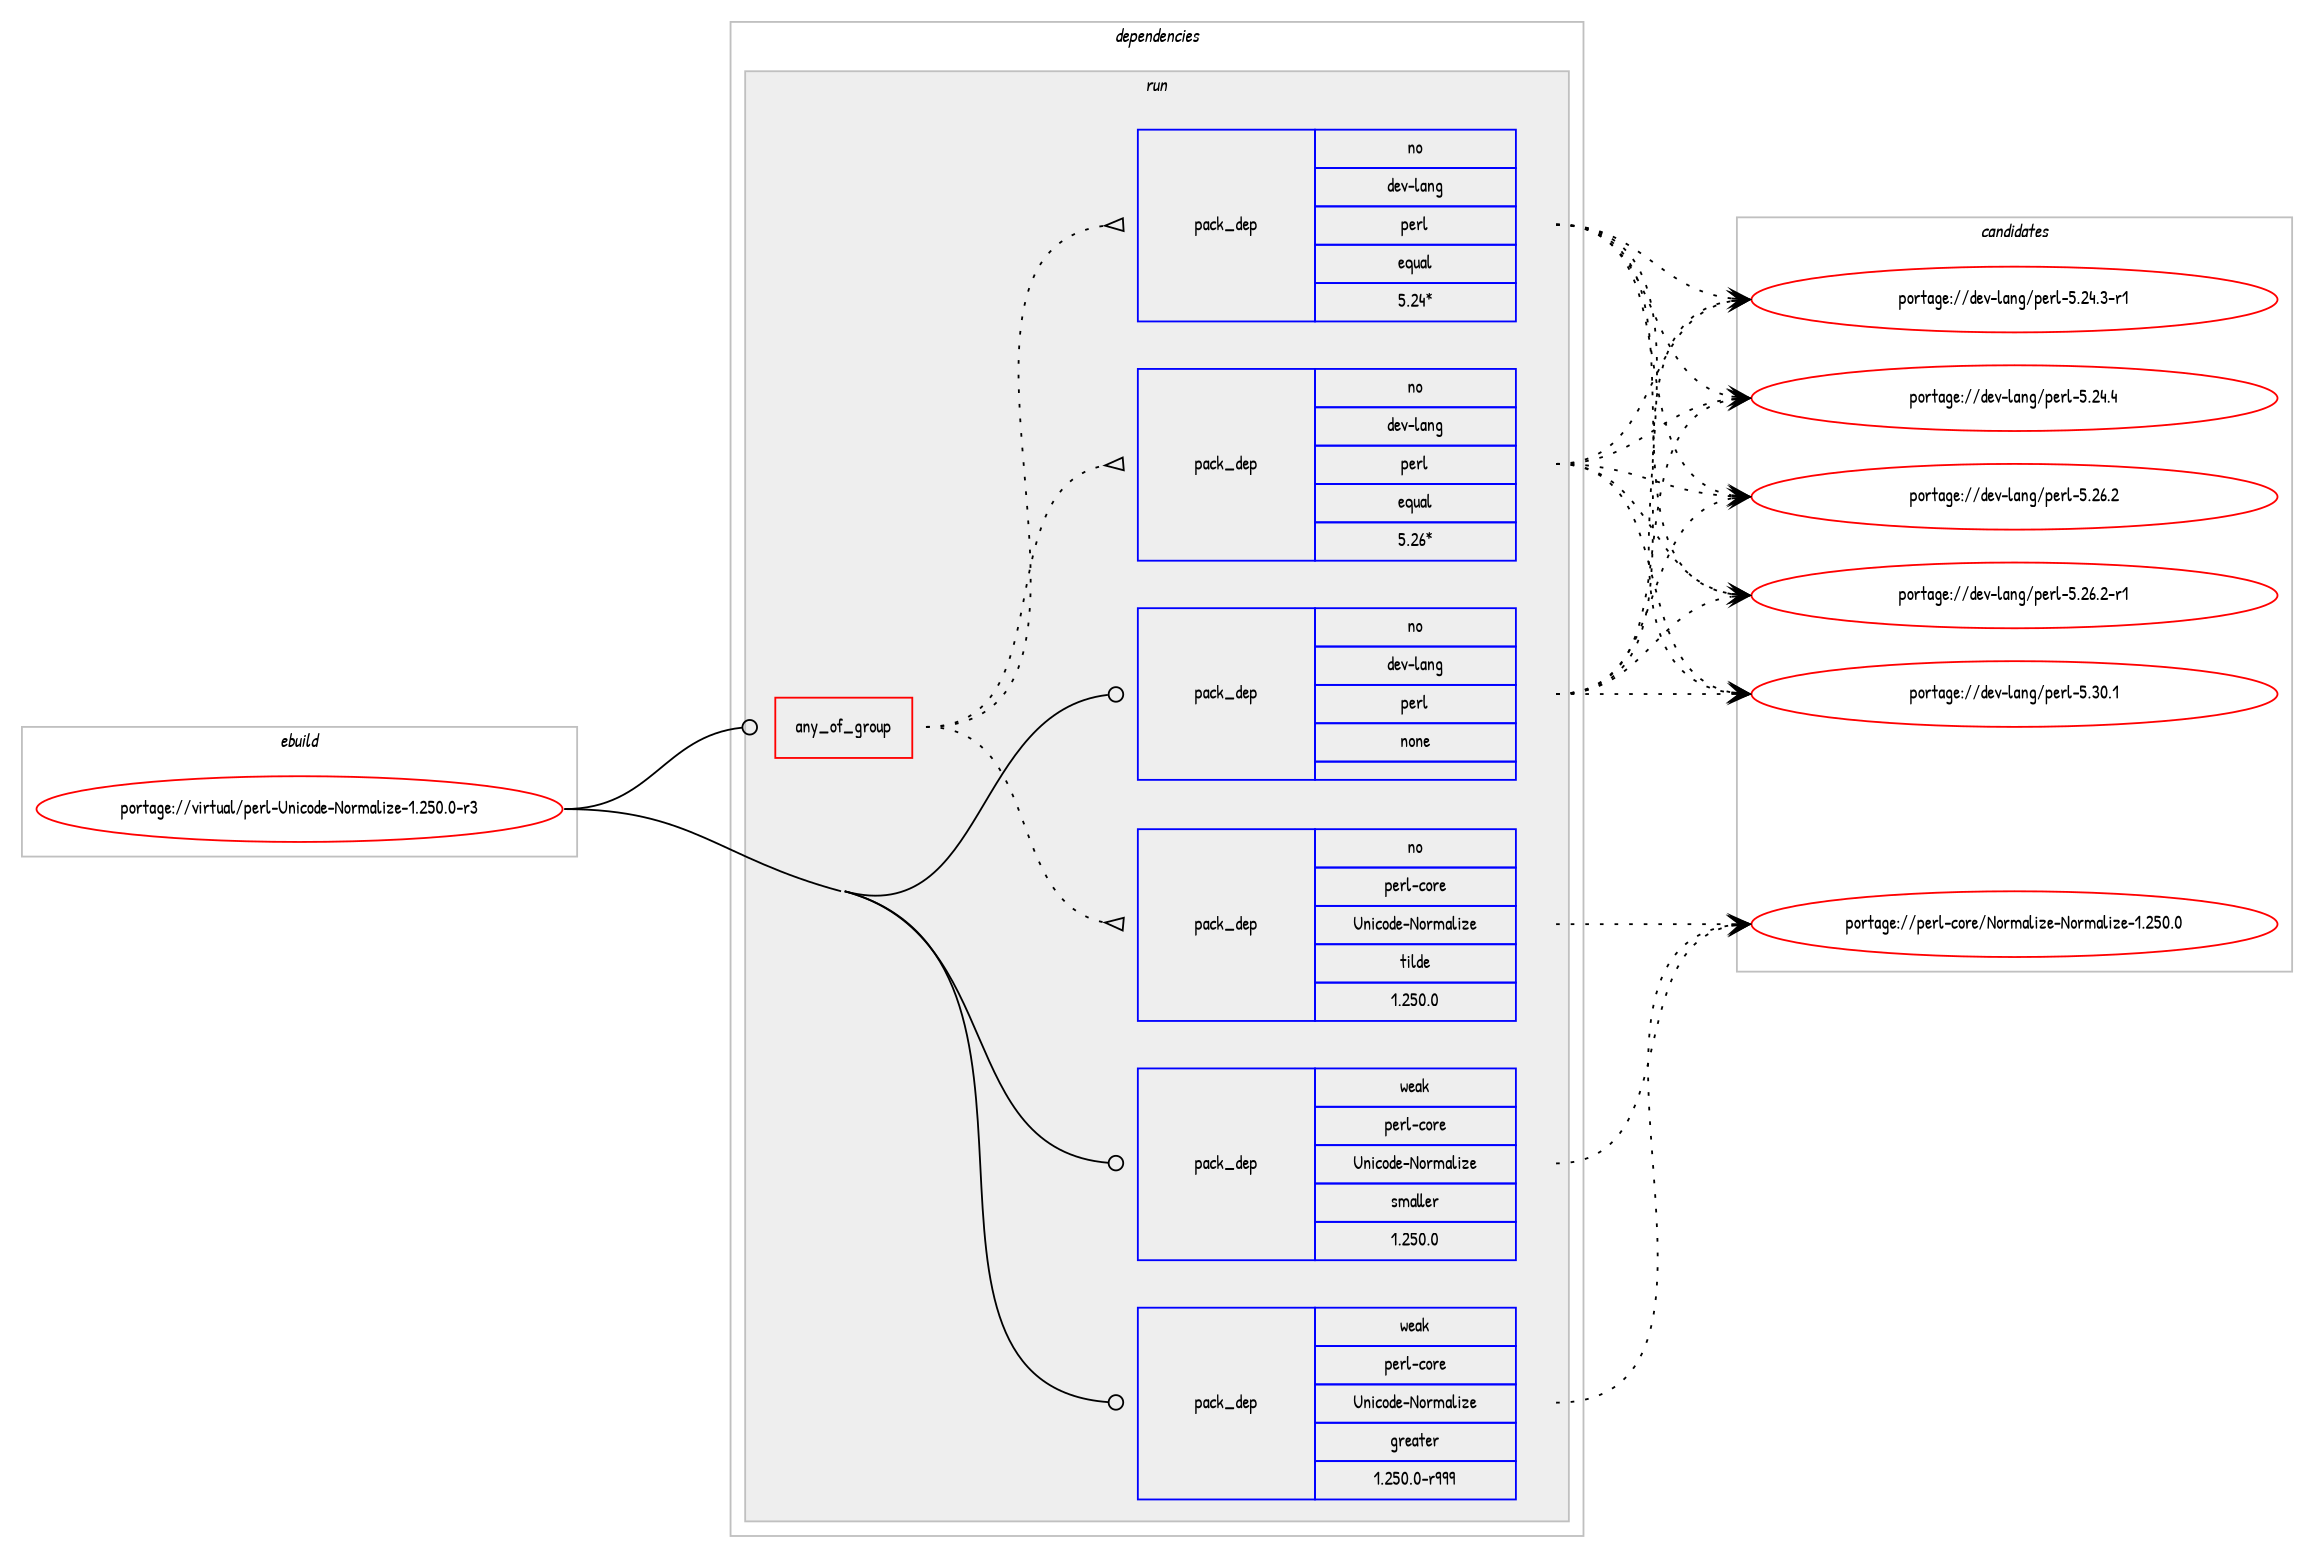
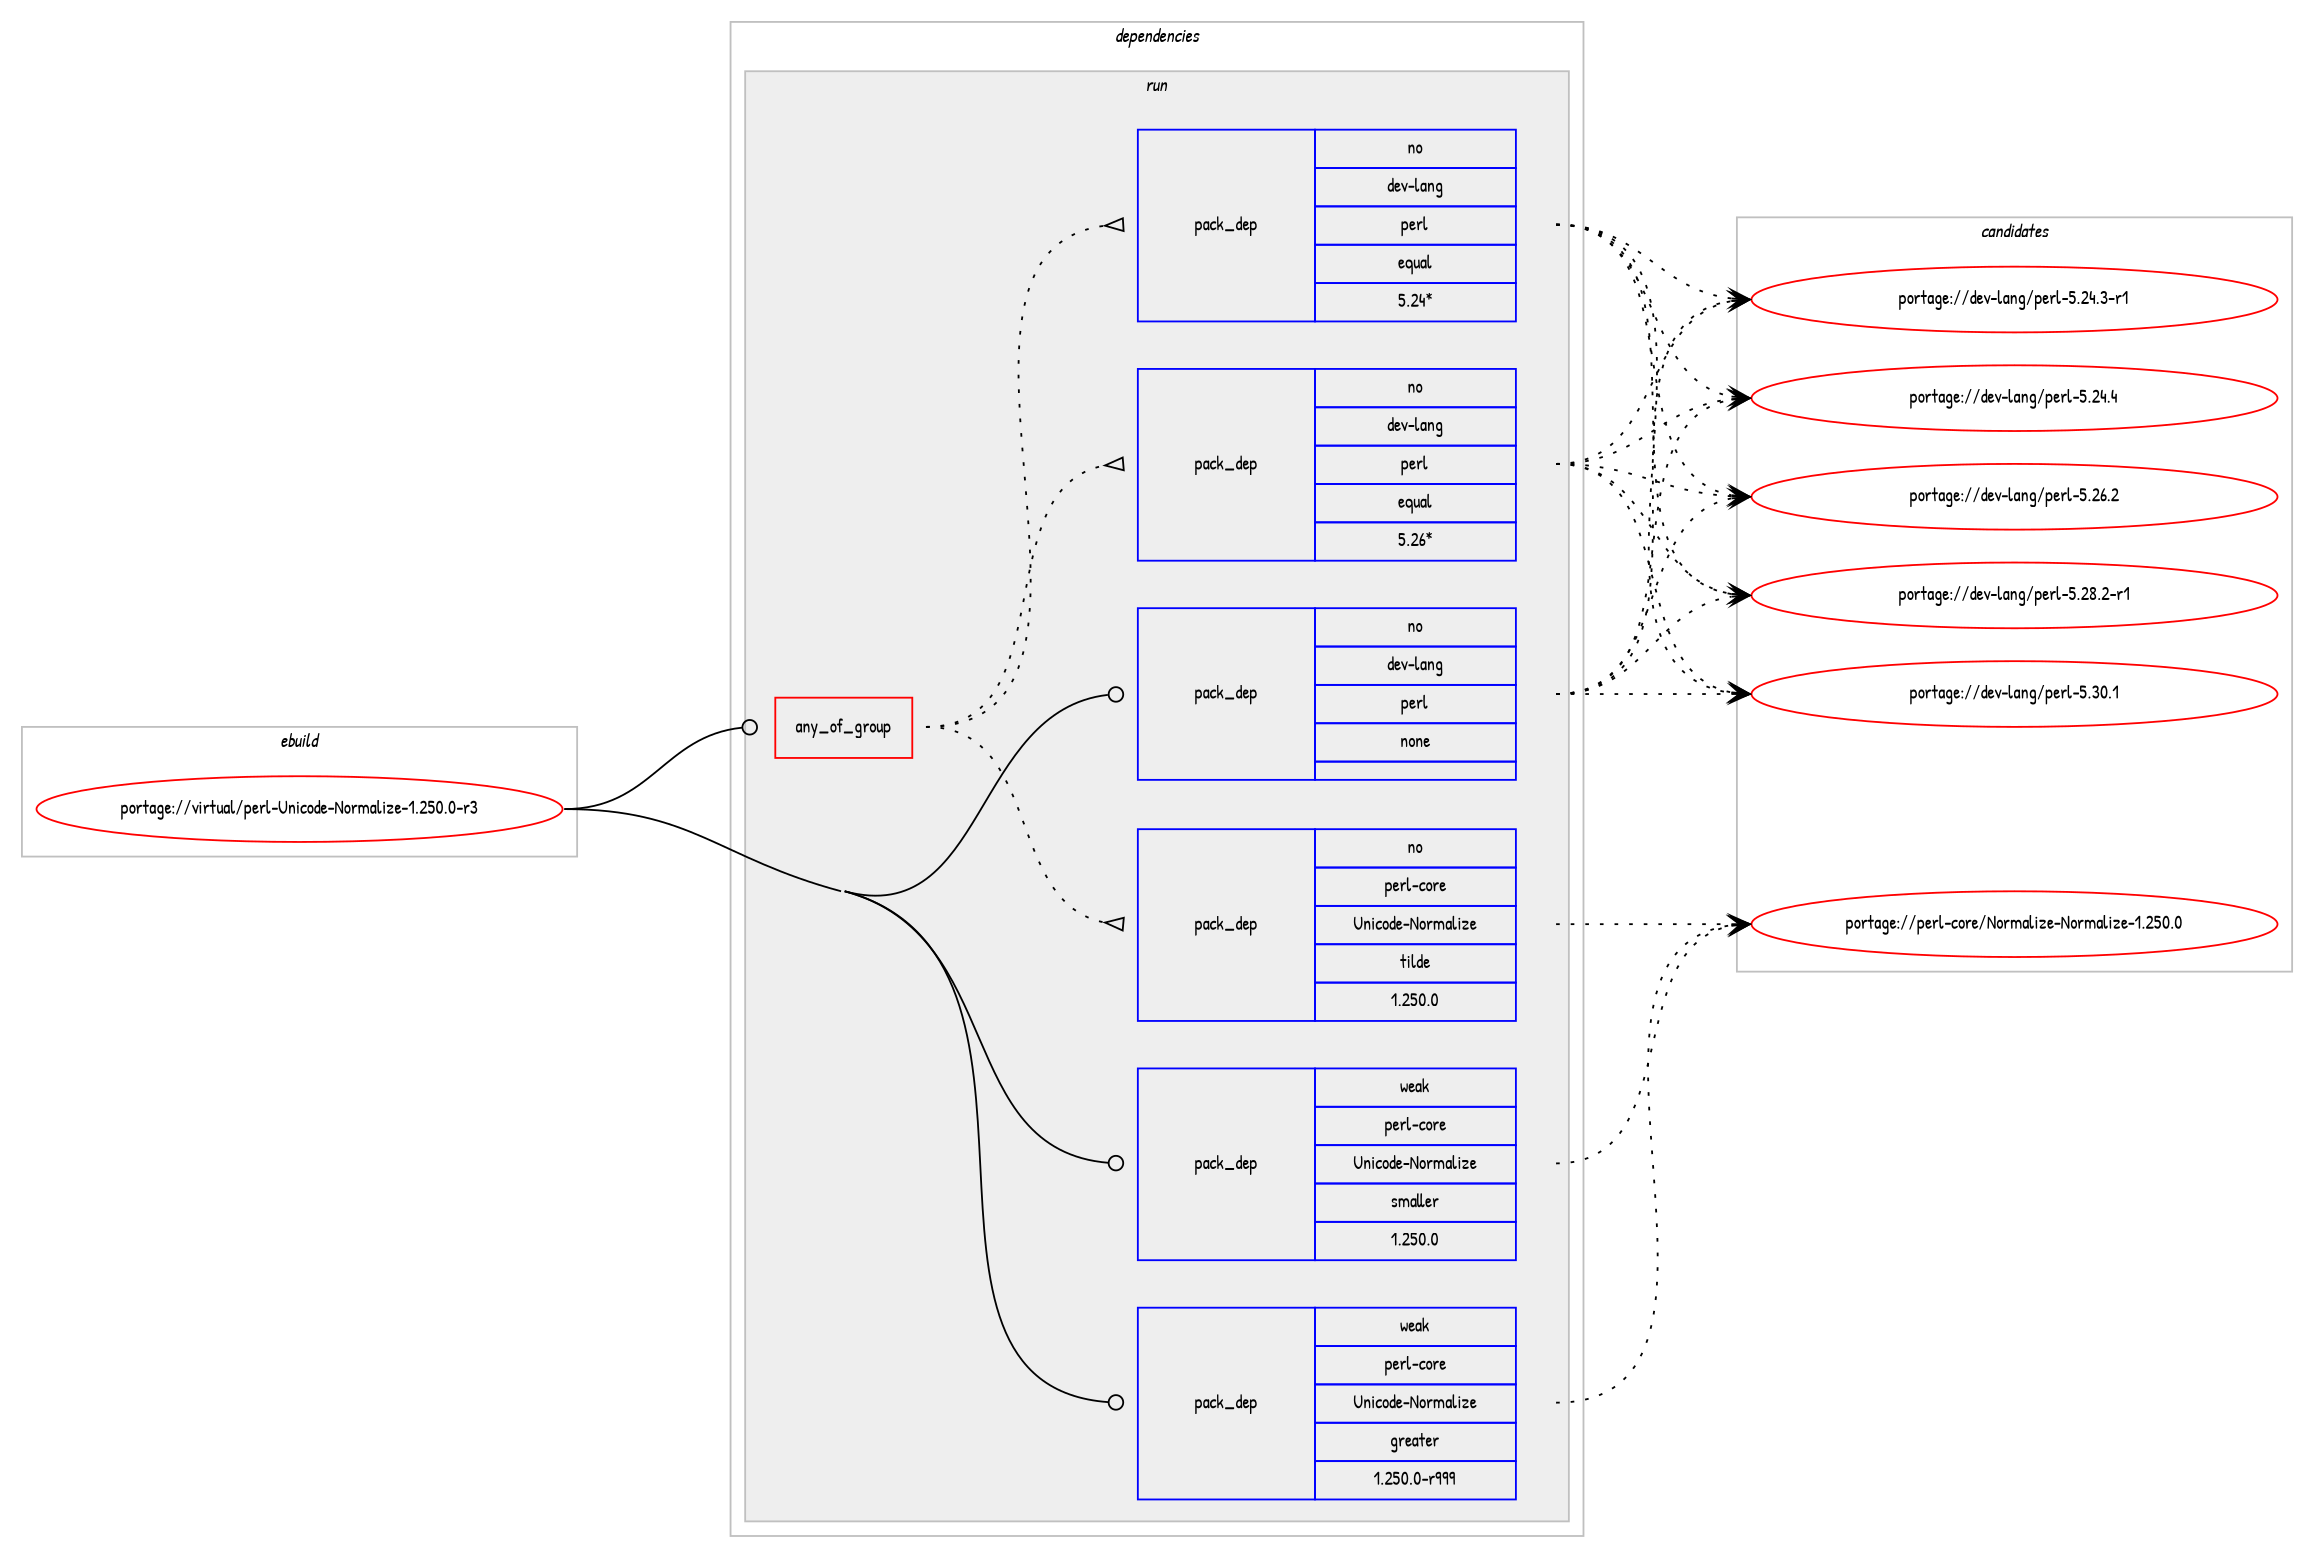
node "portage://dev-lang/perl-5.26.2-r1": label "portage://dev-lang/perl-5.26.2-r1" -> "portage://dev-lang/perl-5.28.2-r1"
